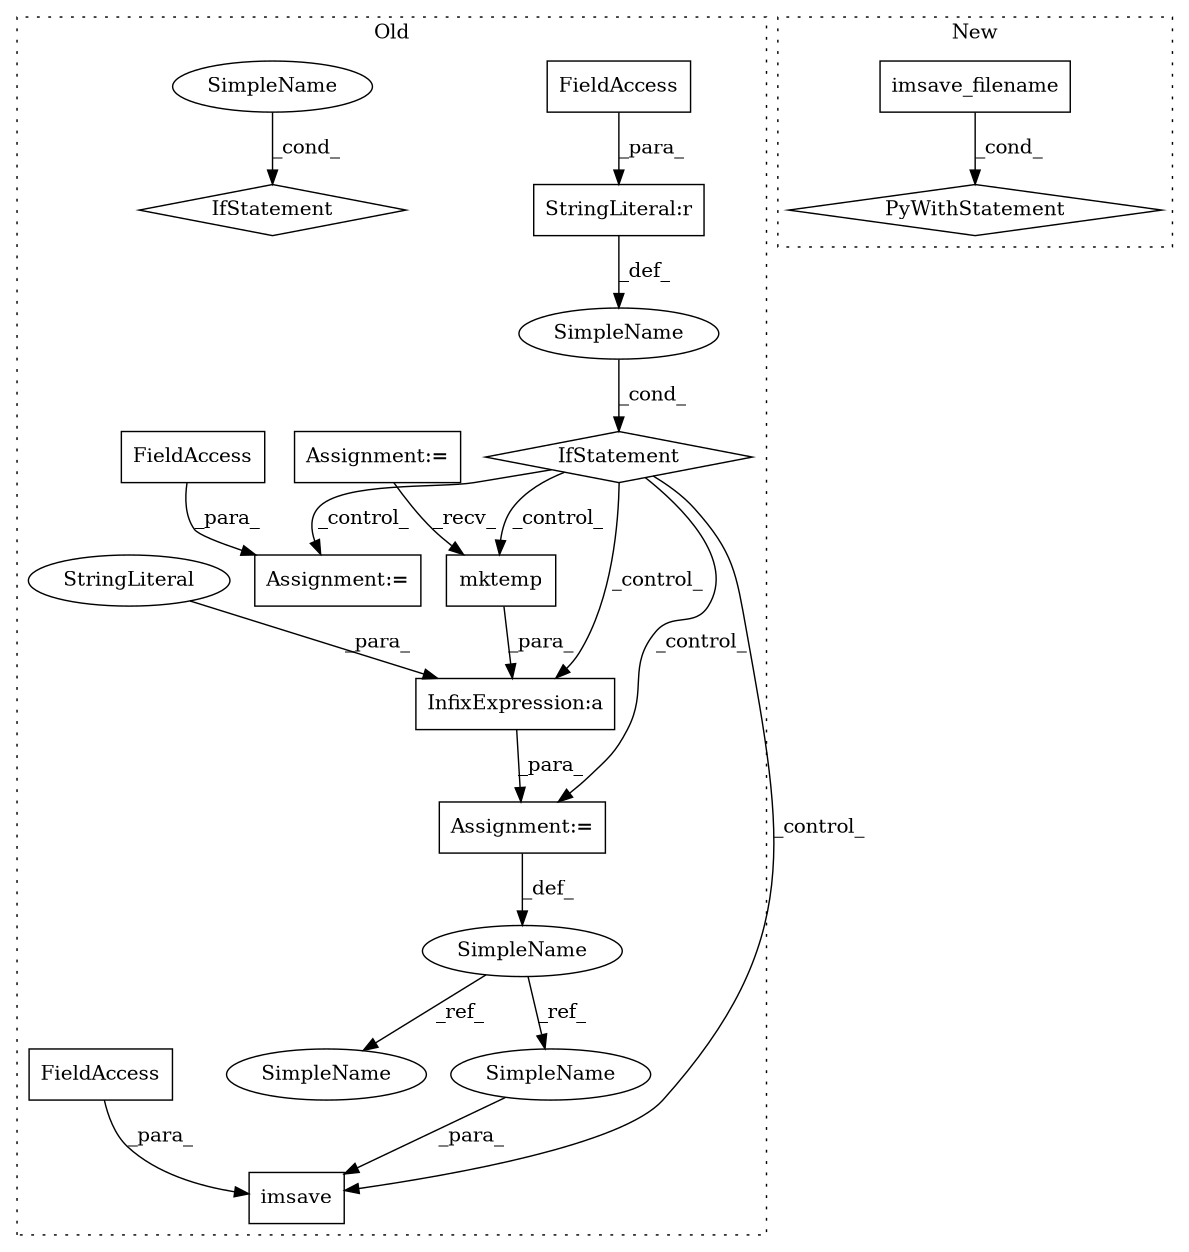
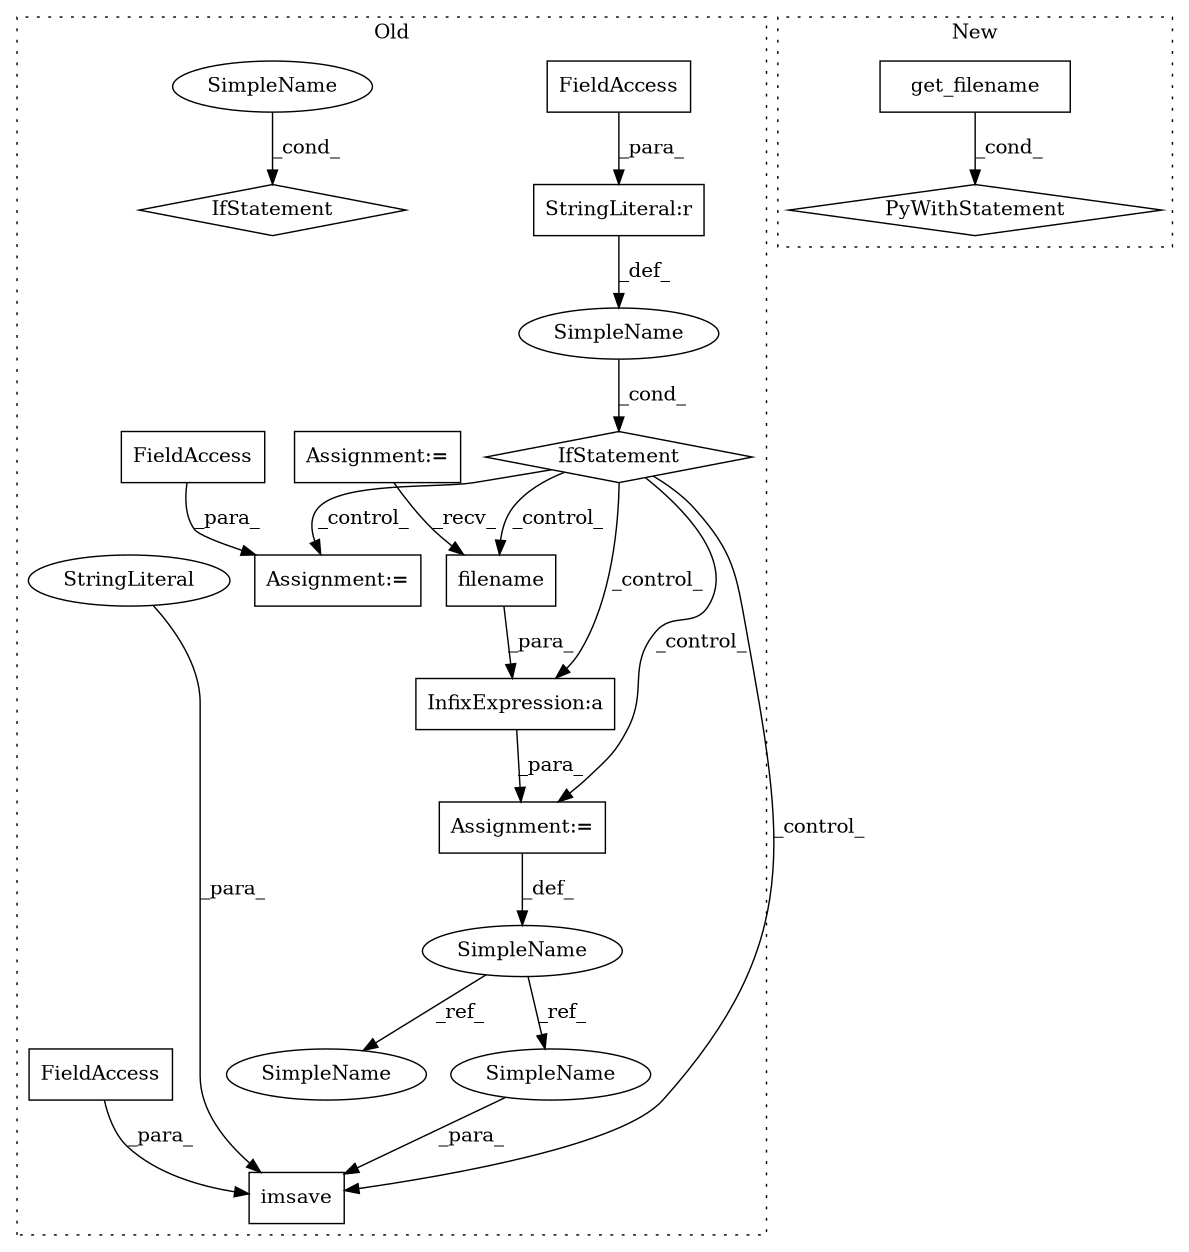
node "imsave_filename": label "imsave_filename" -> "get_filename"
node "mktemp": label "mktemp" -> "filename"
edge "StringLiteral" -> "InfixExpression:a": now "StringLiteral" -> "imsave"
